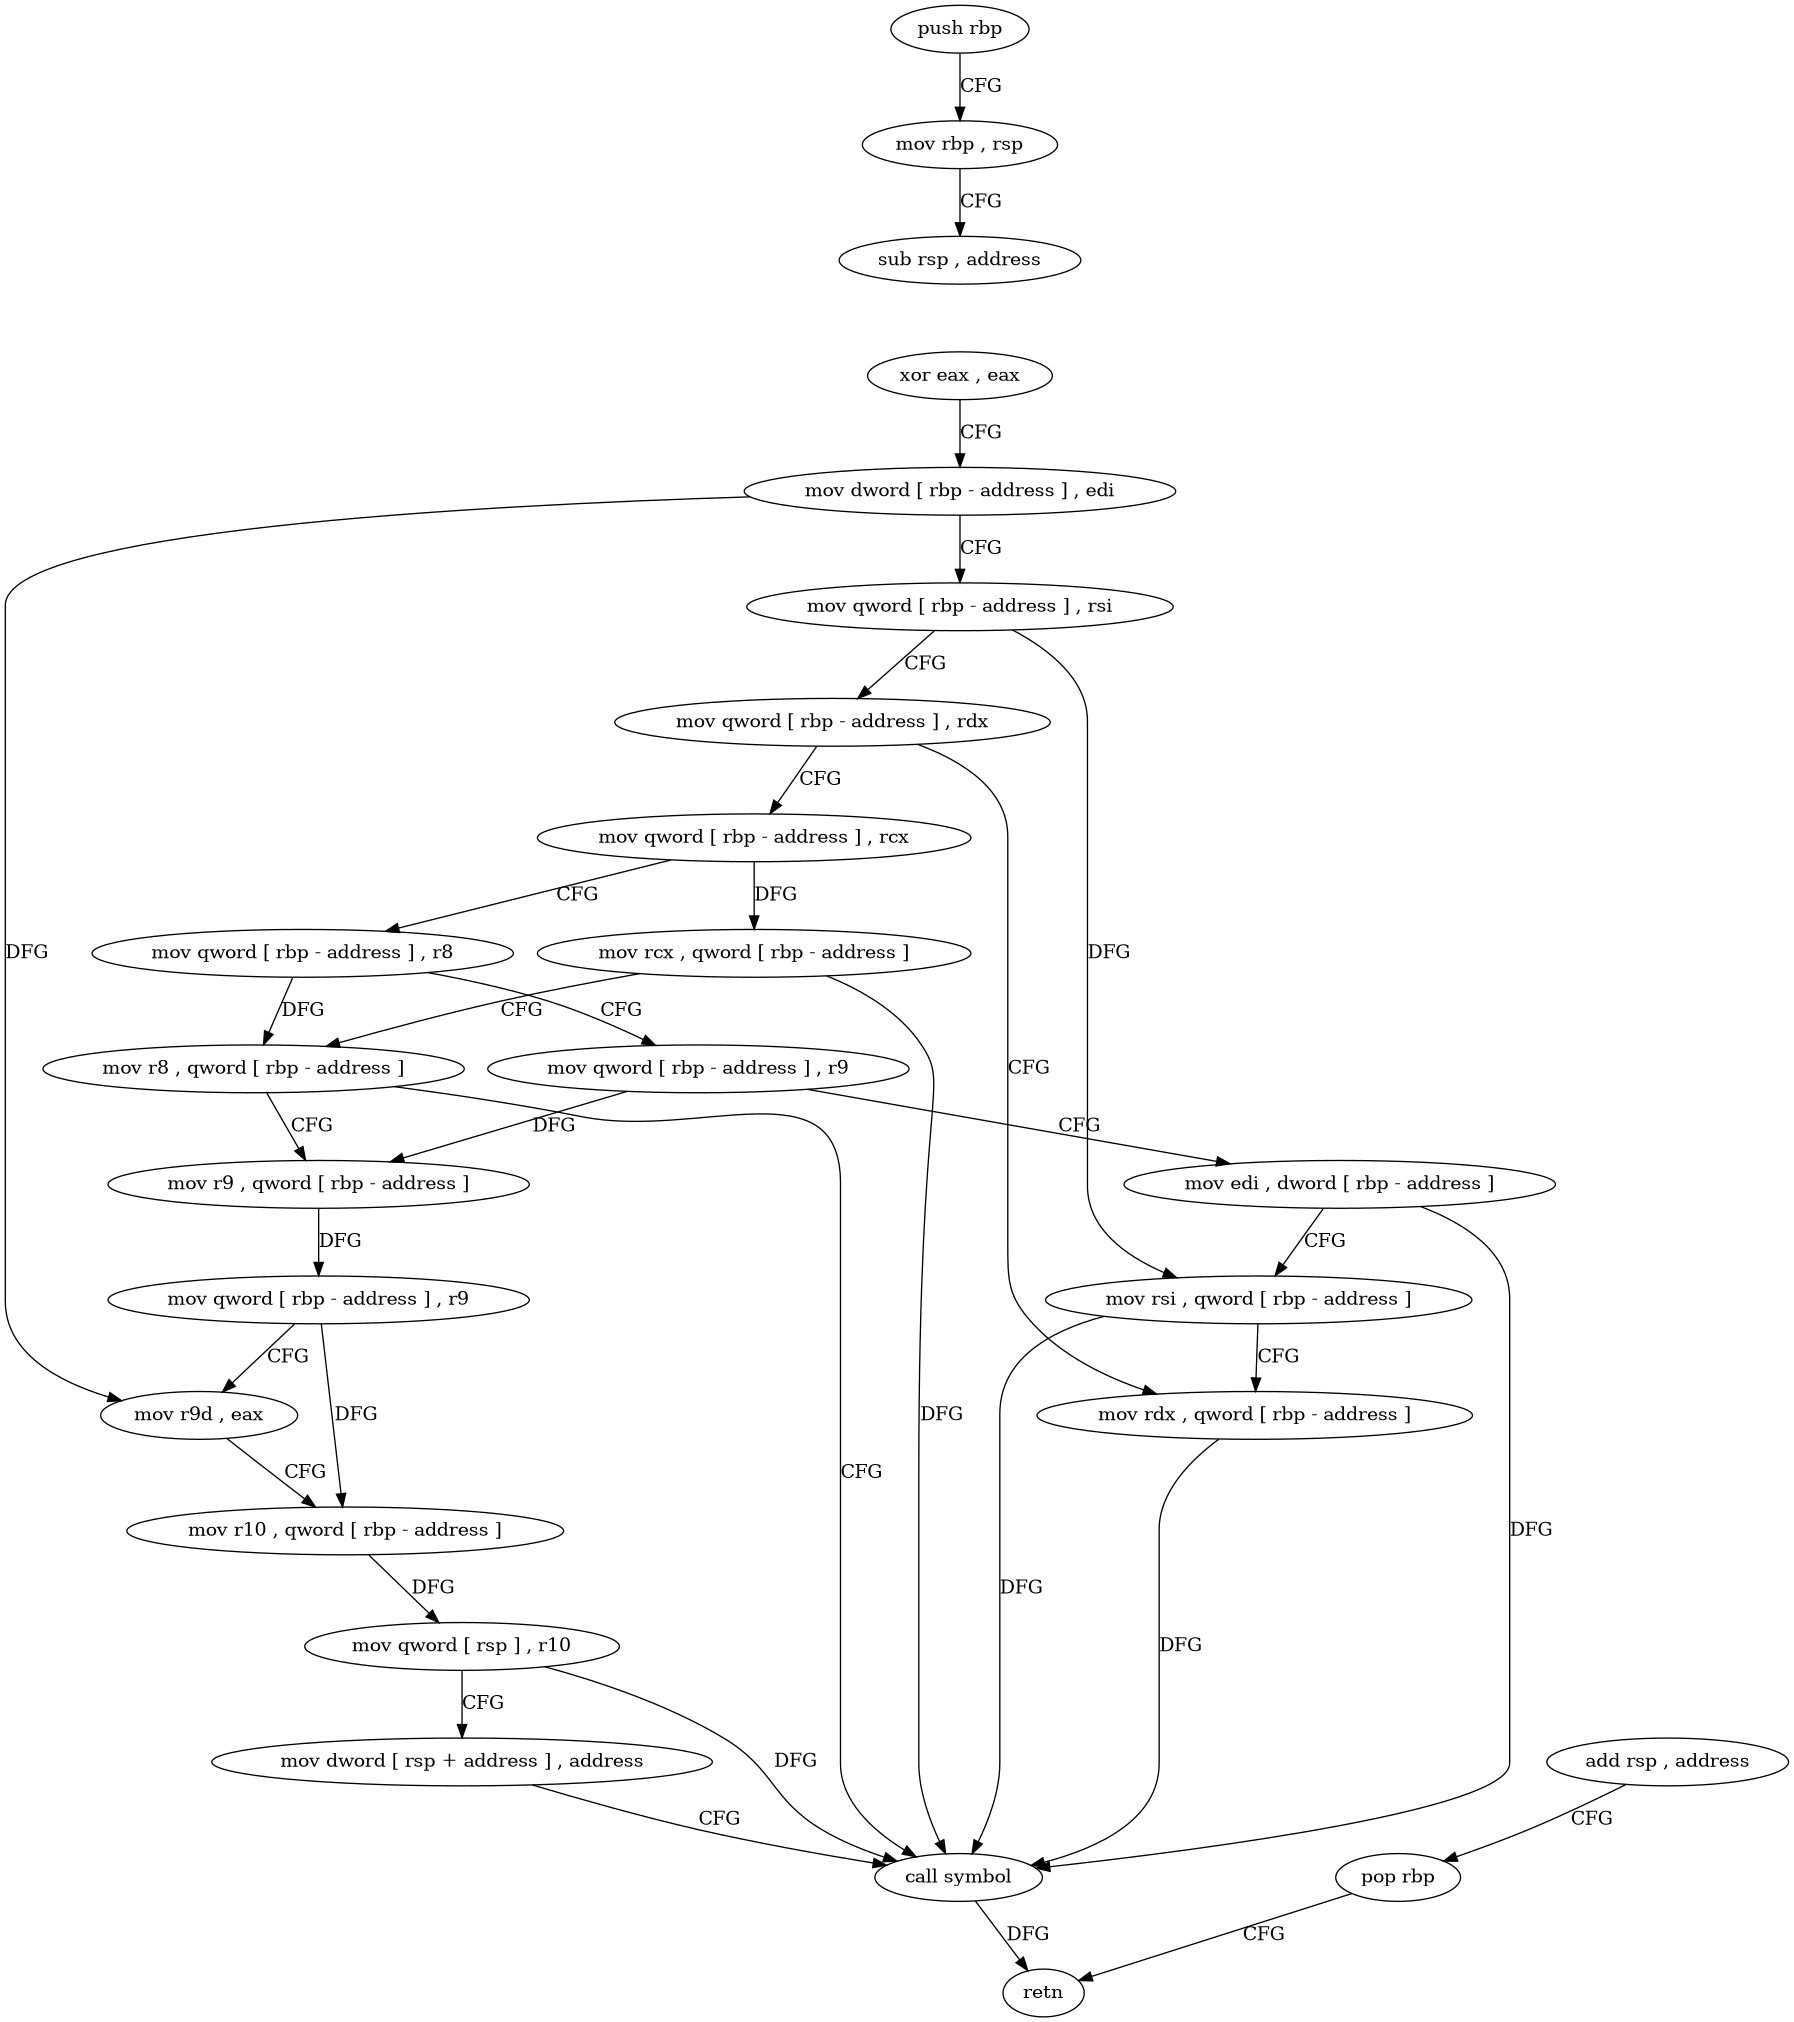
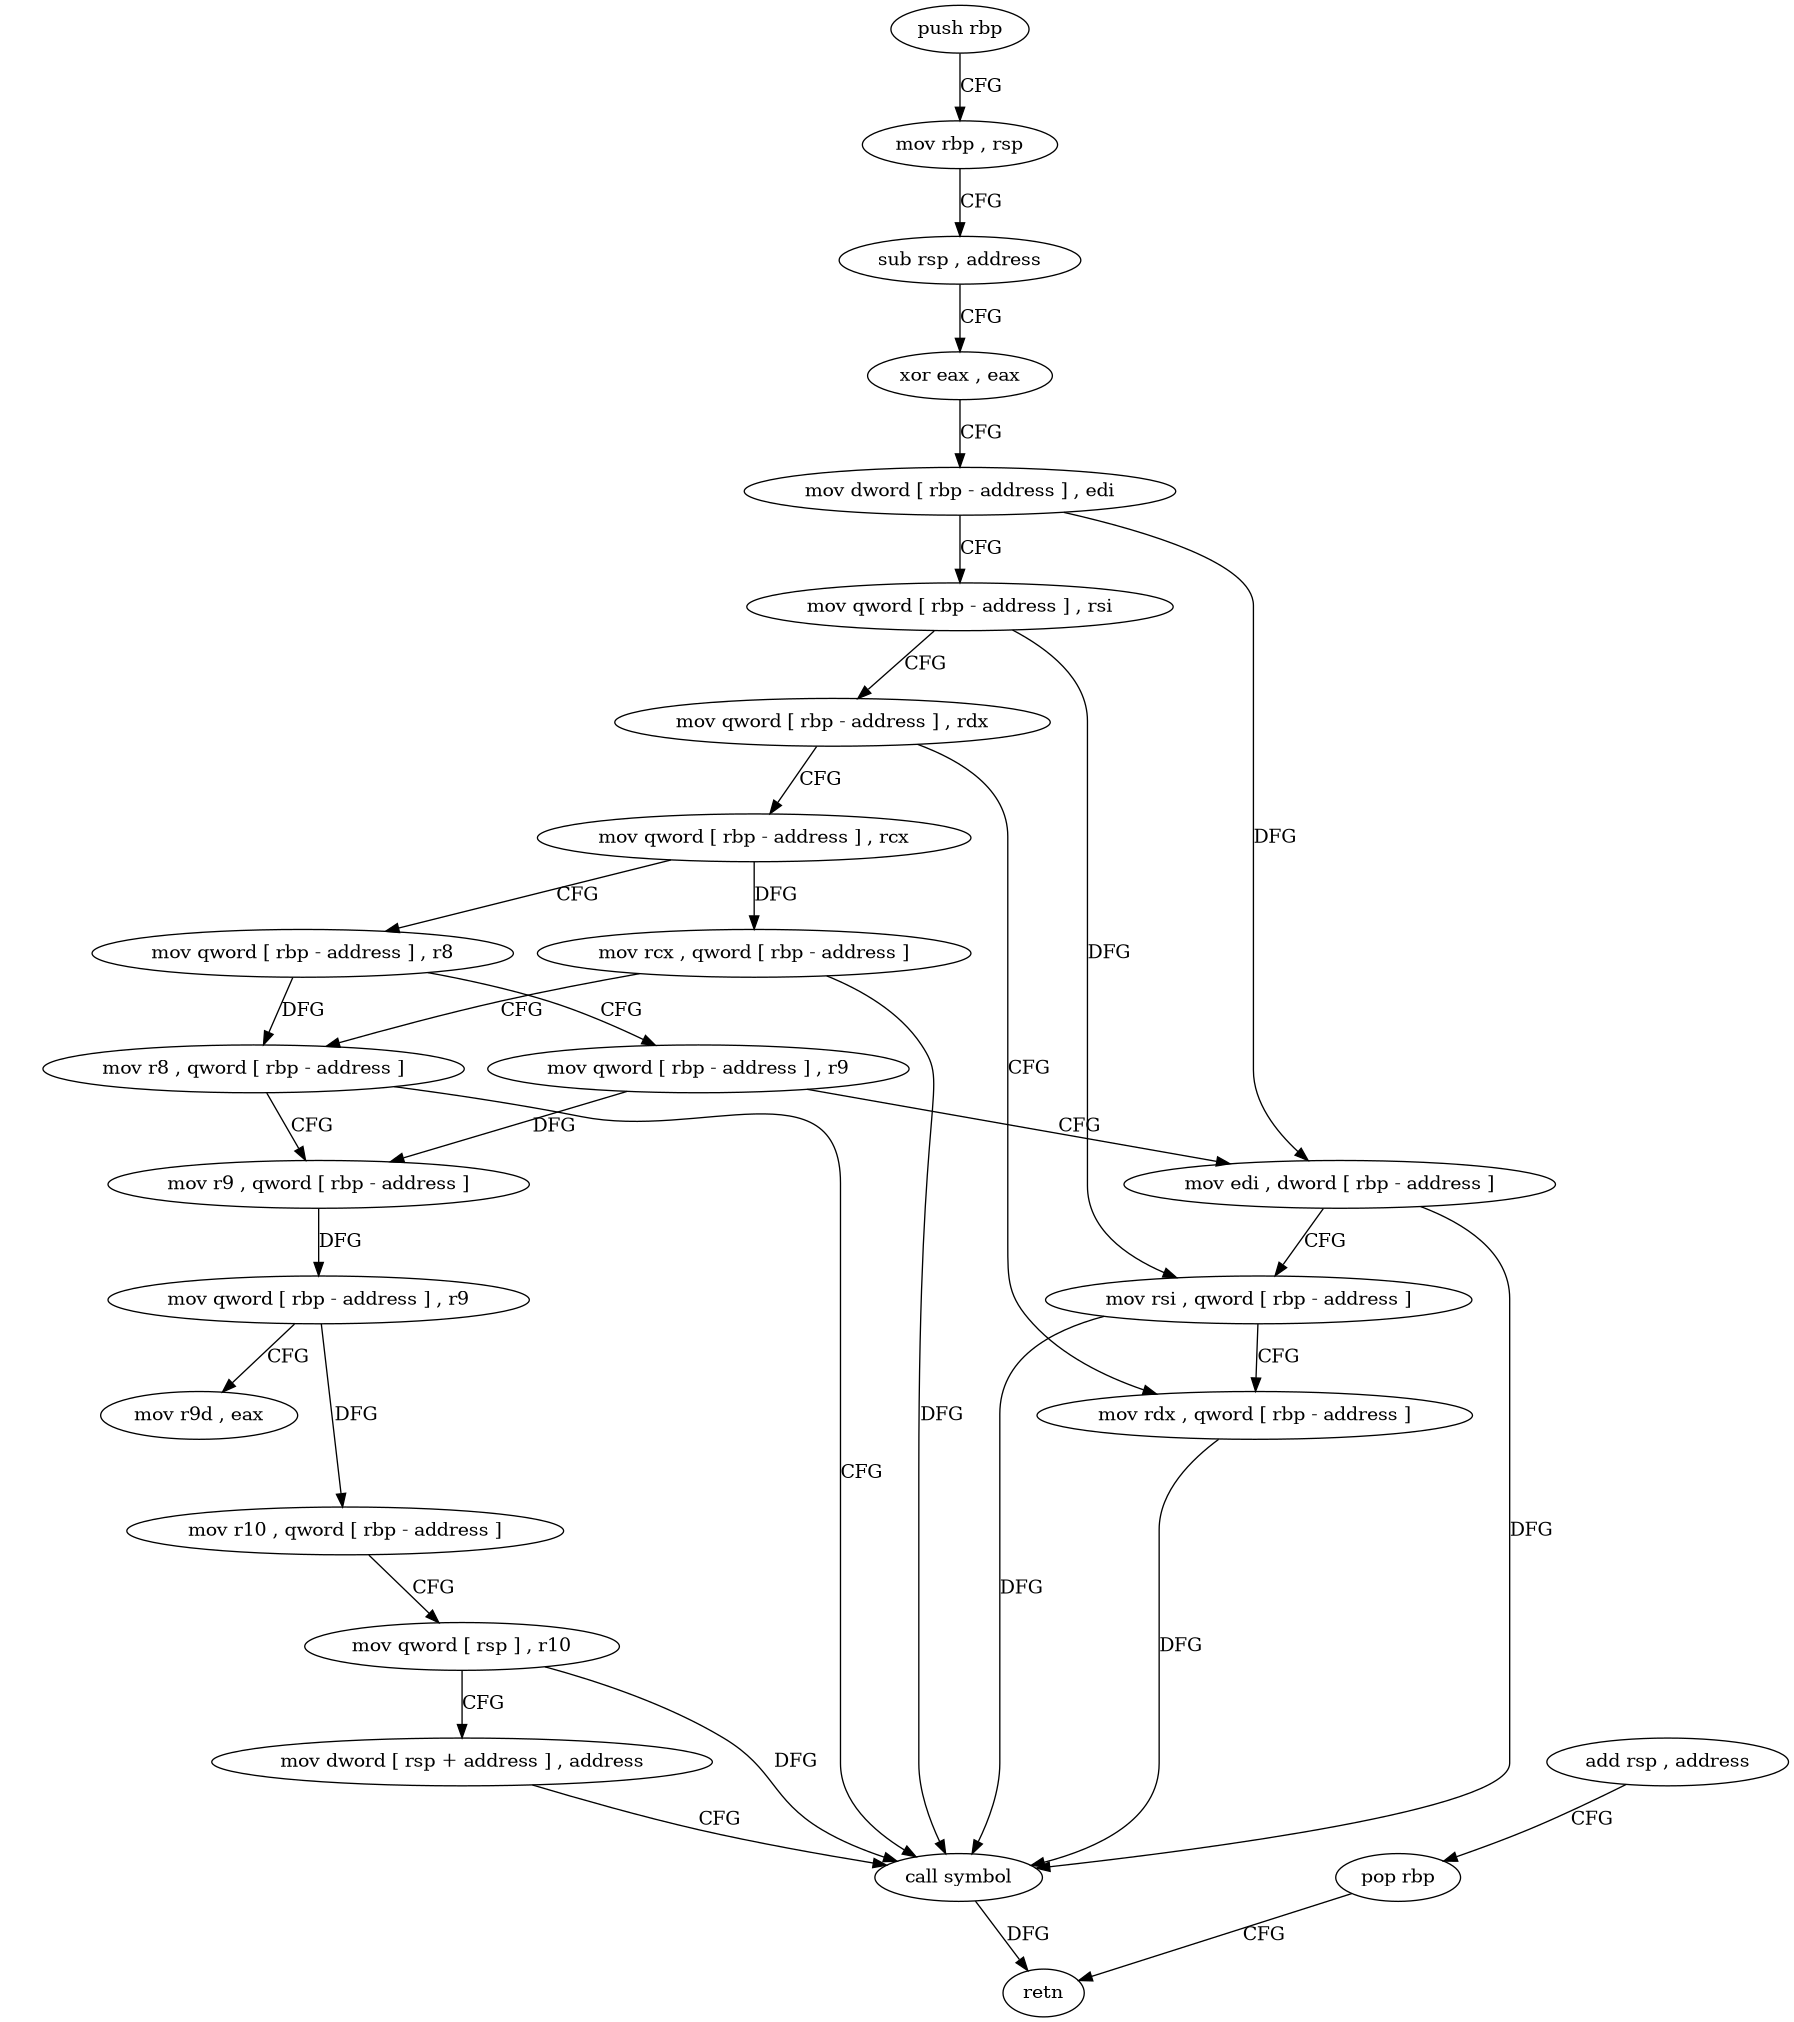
edge "sub rsp , address" -> "xor eax , eax": added, label "CFG"
edge "mov dword [ rbp - address ] , edi" -> "mov r9d , eax": now "mov dword [ rbp - address ] , edi" -> "mov edi , dword [ rbp - address ]"
edge "mov r9d , eax" -> "mov r10 , qword [ rbp - address ]": removed, label "CFG"
edge "mov r10 , qword [ rbp - address ]" -> "mov qword [ rsp ] , r10": label "DFG" -> "CFG"
